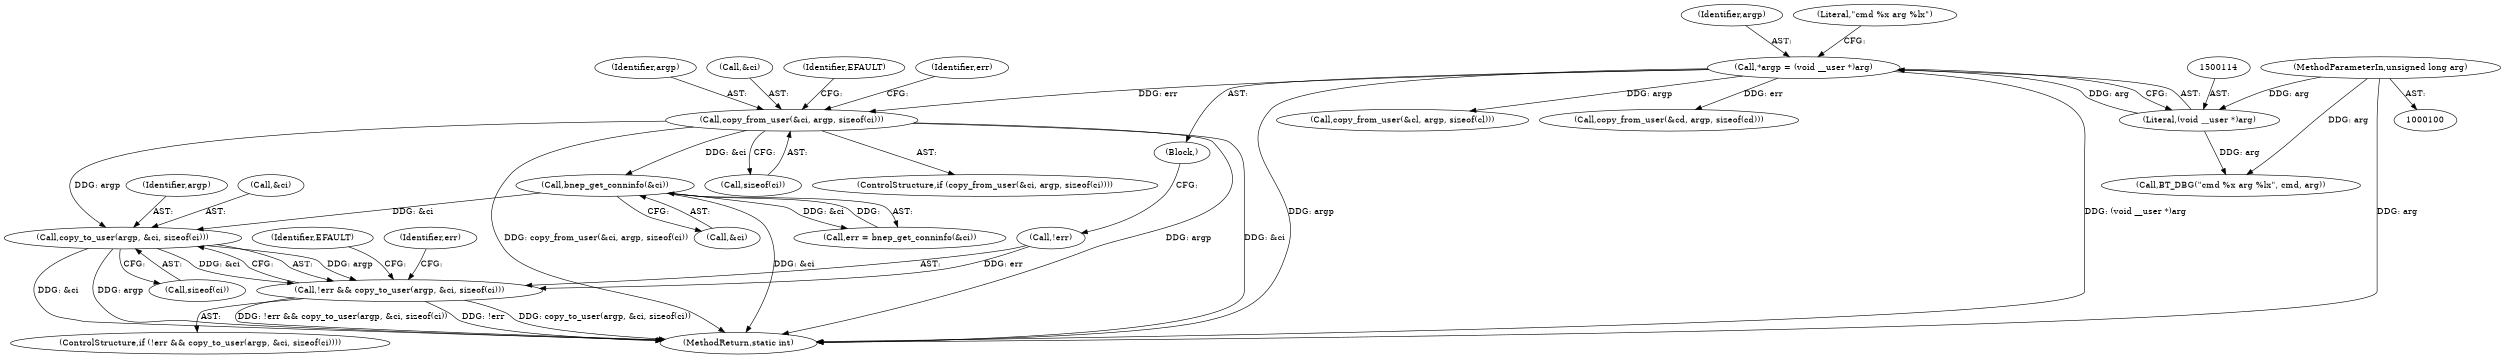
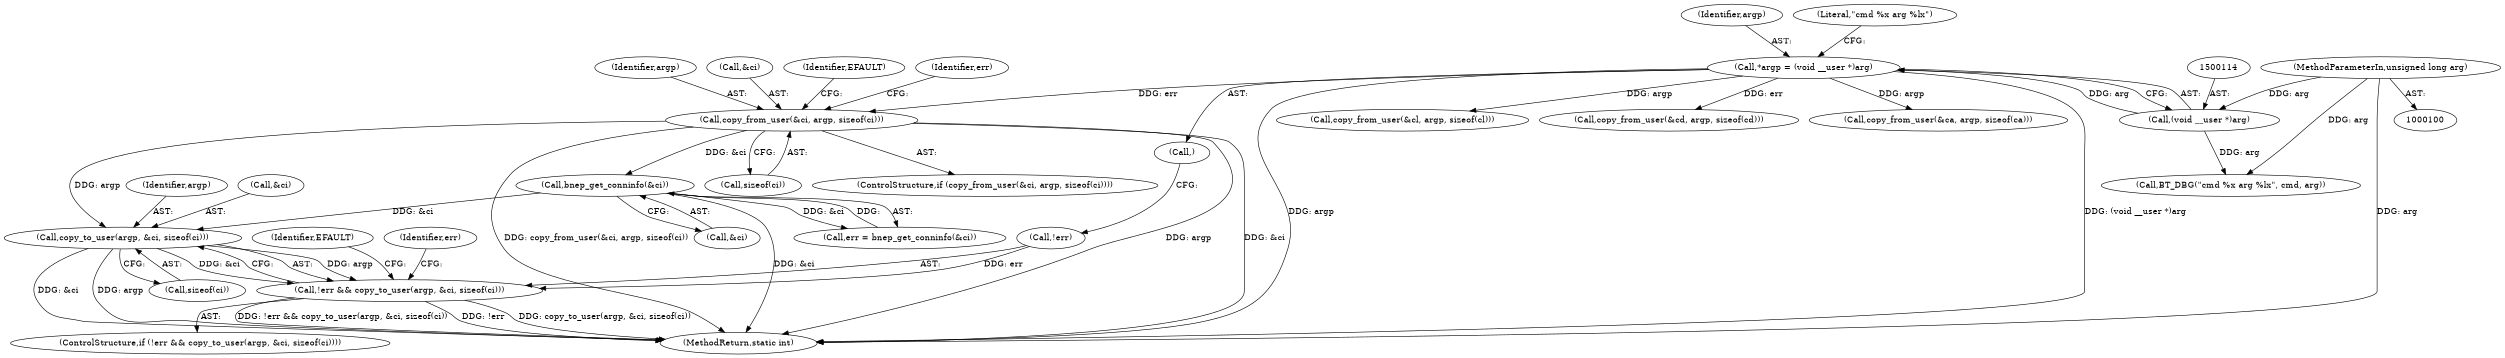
node "(Call,copy_from_user(&ca, argp, sizeof(ca)))": added
node "(Literal,(void __user *)arg)": label "(Literal,(void __user *)arg)" -> "(Call,(void __user *)arg)"
node "(Block,)": label "(Block,)" -> "(Call,)"
